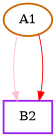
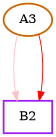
node "A1": label "A1" -> "A3"
